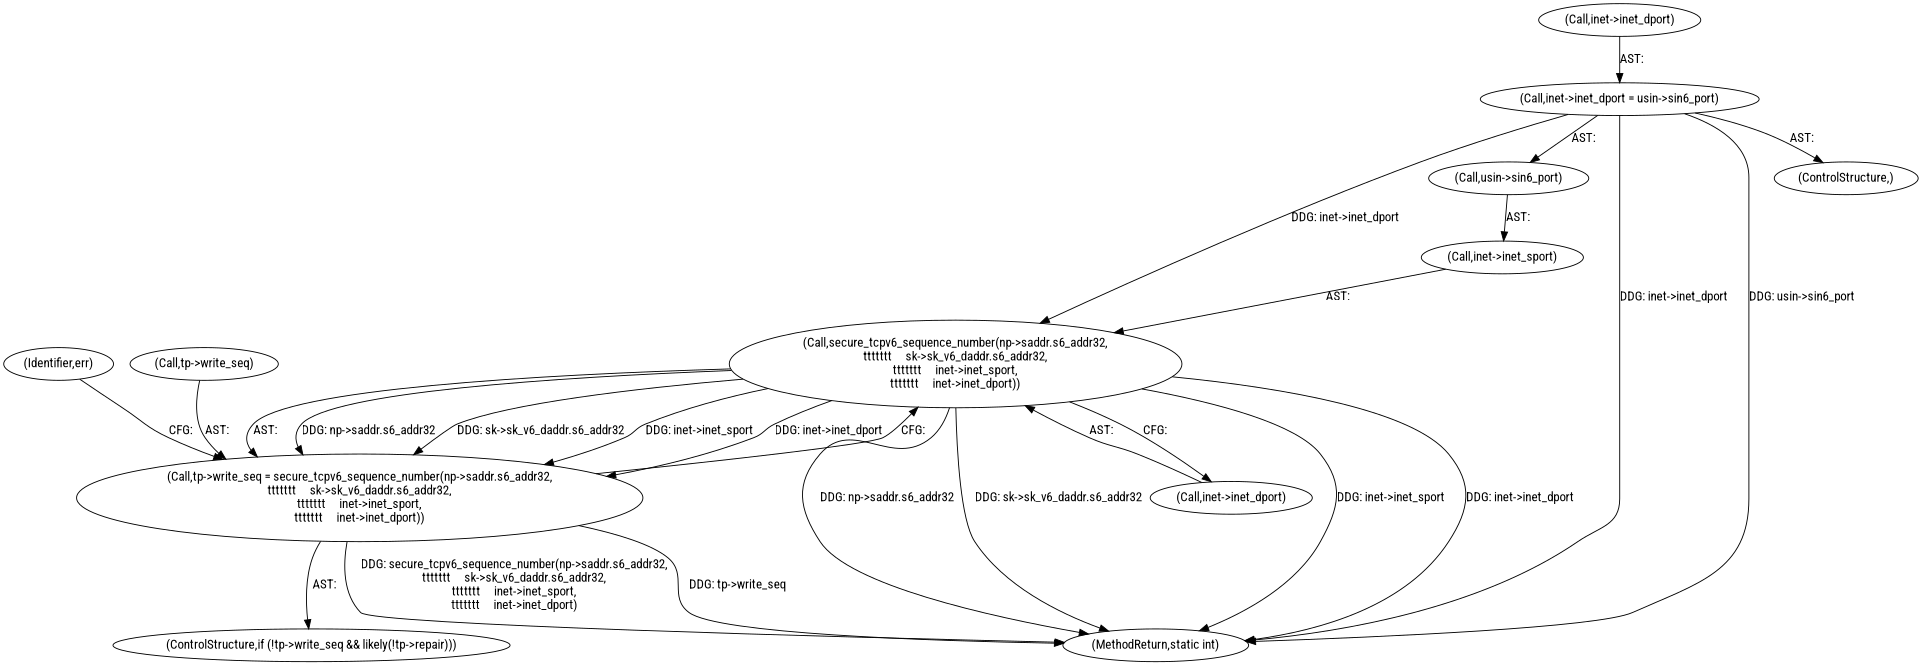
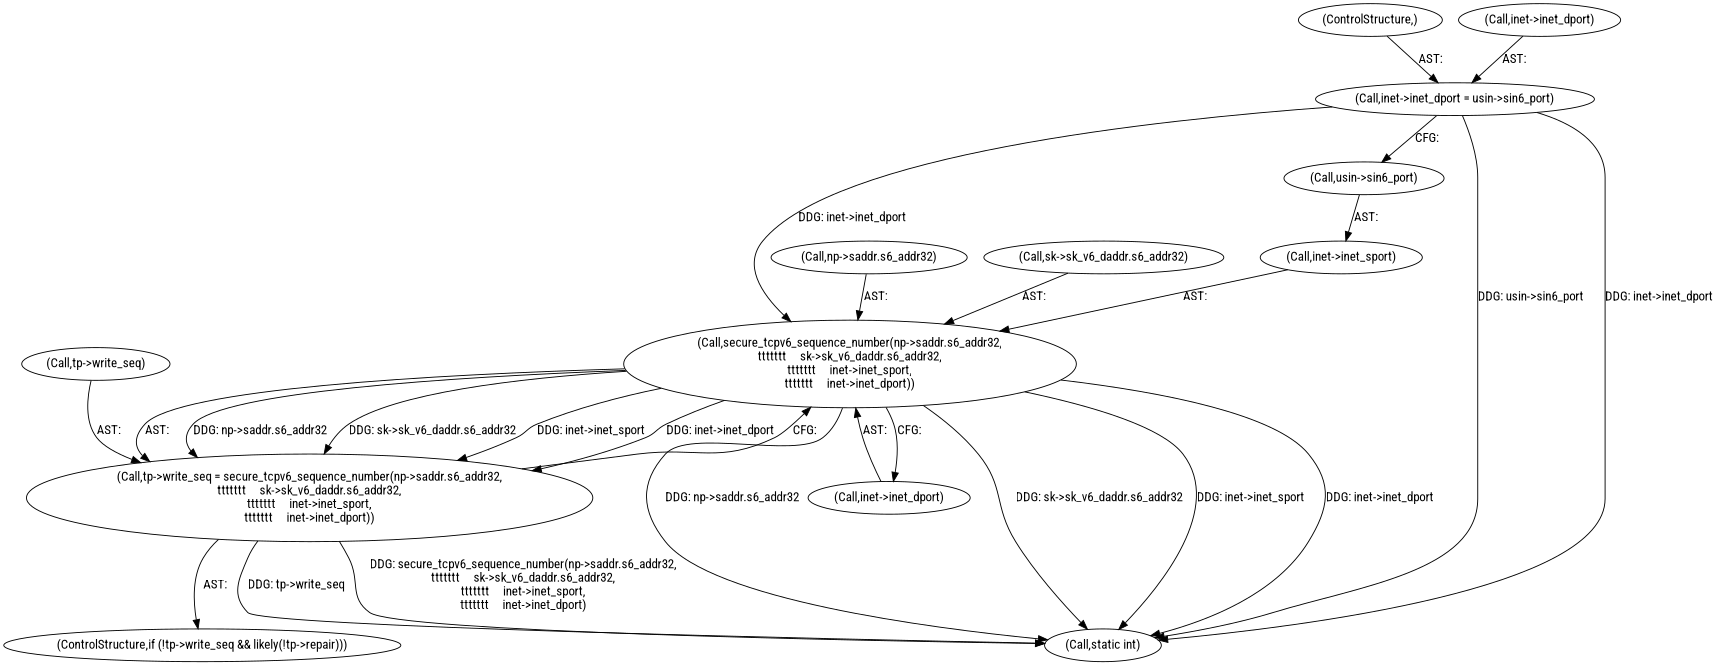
edge "(Call,inet->inet_dport = usin->sin6_port)" -> "(ControlStructure,)": reversed
edge "(Call,inet->inet_dport = usin->sin6_port)" -> "(Call,usin->sin6_port)": label "AST: " -> "CFG: "
node "(Call,np->saddr.s6_addr32)": added
node "(Call,sk->sk_v6_daddr.s6_addr32)": added
node "(Identifier,err)": removed
node "(MethodReturn,static int)": label "(MethodReturn,static int)" -> "(Call,static int)"
